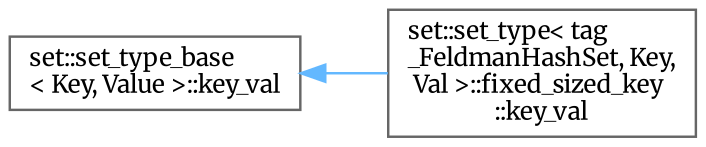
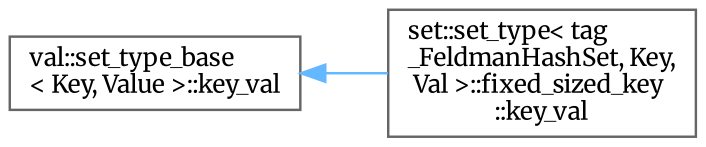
node "set::set_type_base < Key, Value >::key_val": label "set::set_type_base < Key, Value >::key_val" -> "val::set_type_base < Key, Value >::key_val"
